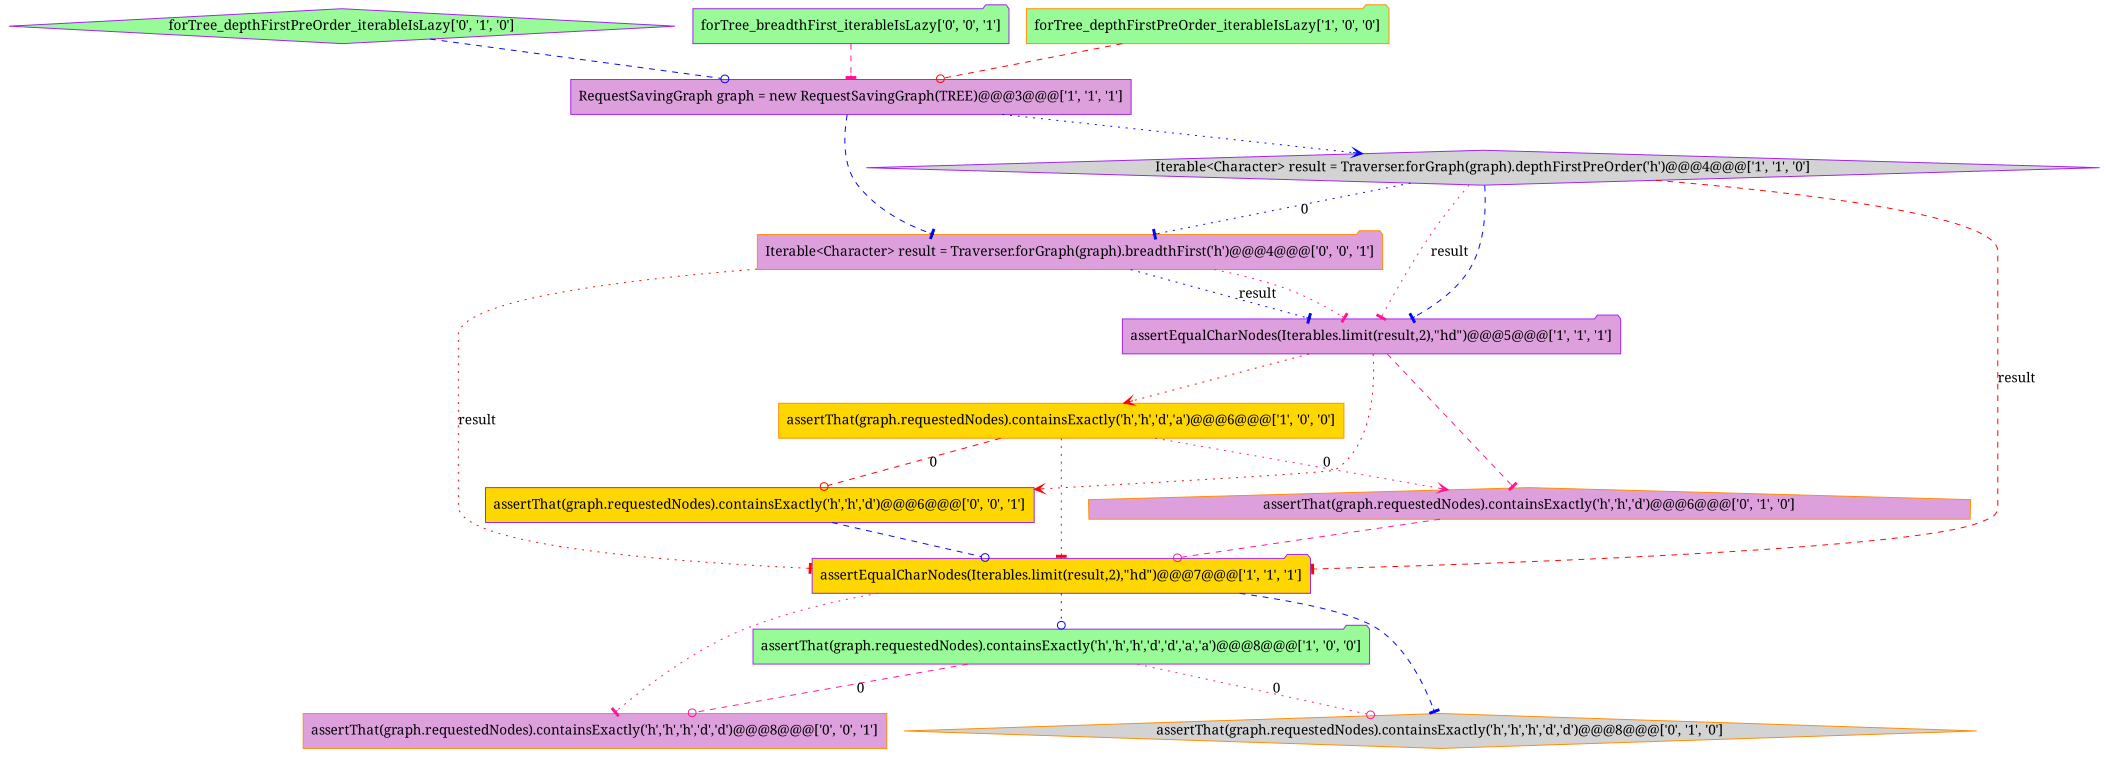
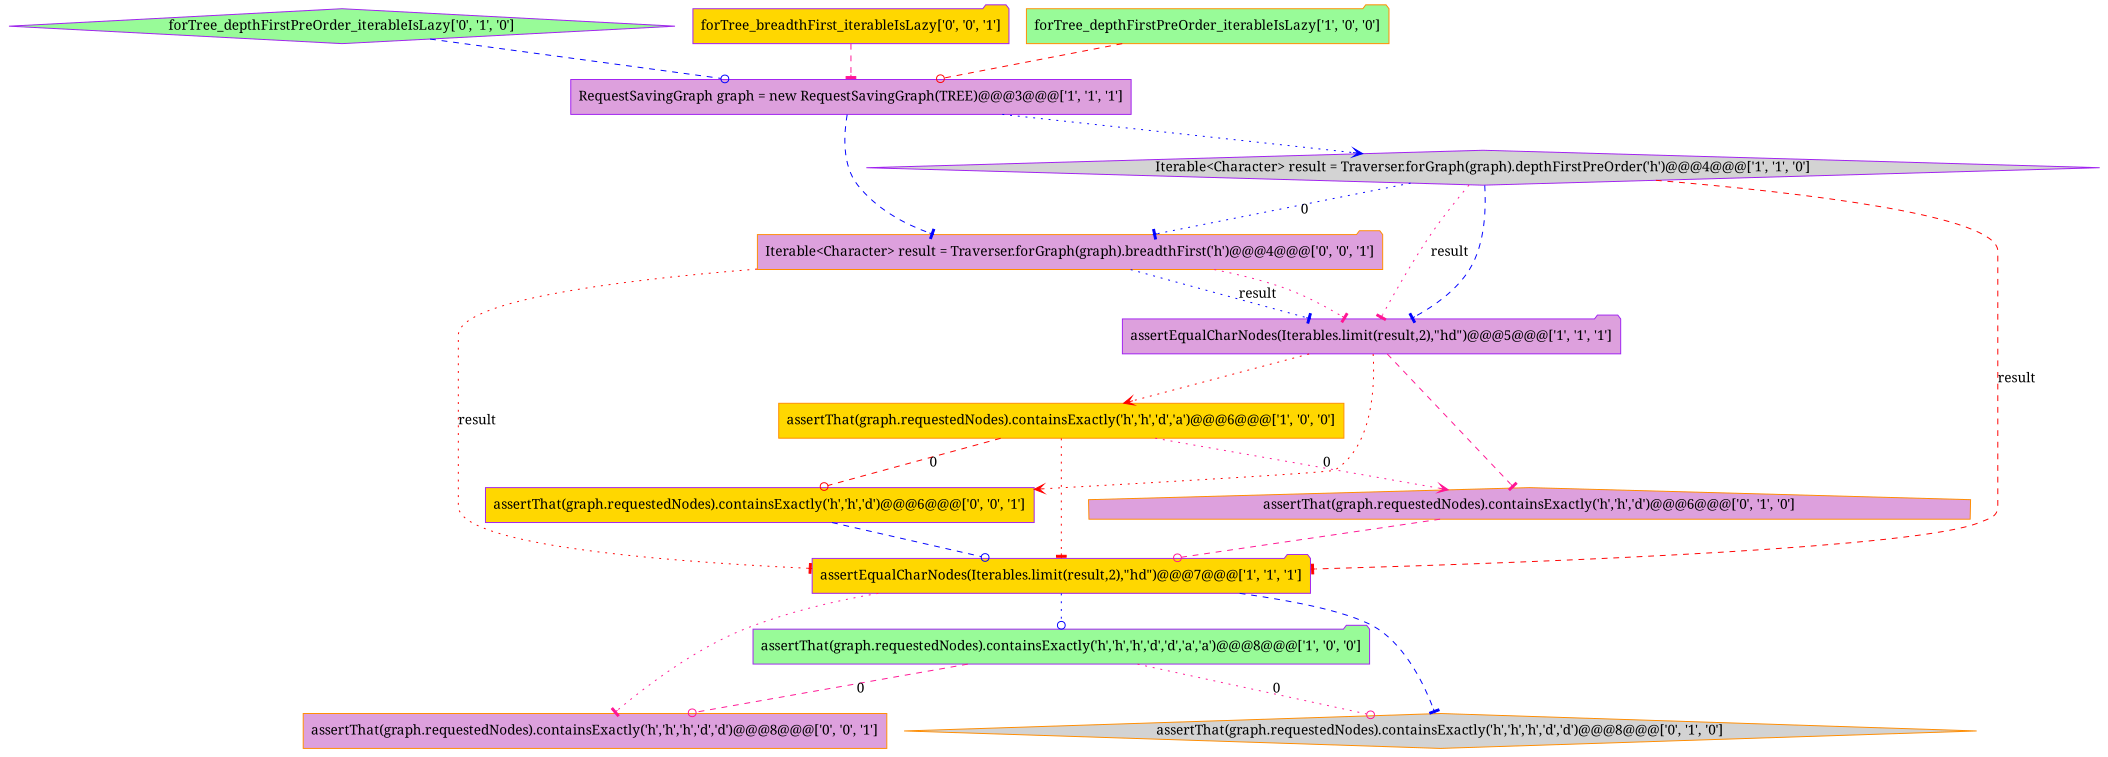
node "forTree_breadthFirst_iterableIsLazy['0', '0', '1']": fillcolor palegreen -> gold
